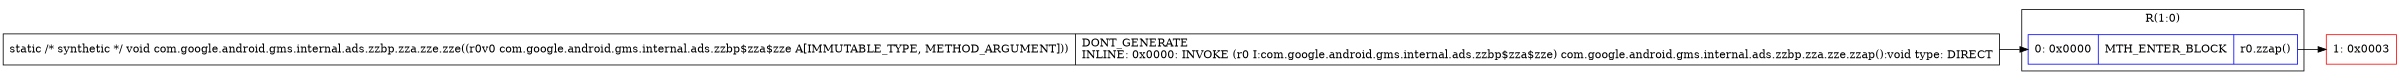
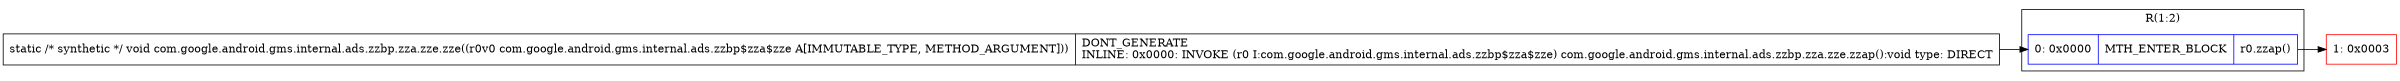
cluster "R(1:0)": label "R(1:0)" -> "R(1:2)"
